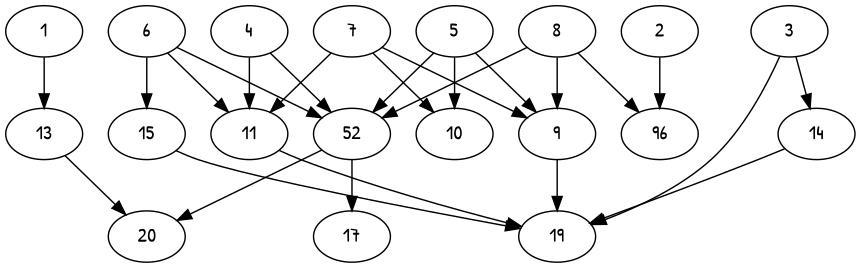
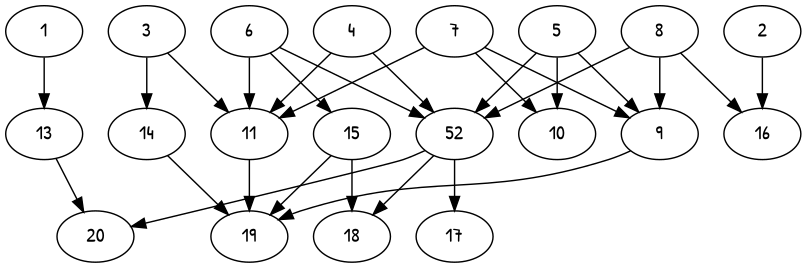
node "96": label "96" -> "16"
edge "3" -> "19": now "3" -> "11"
node "18": added
